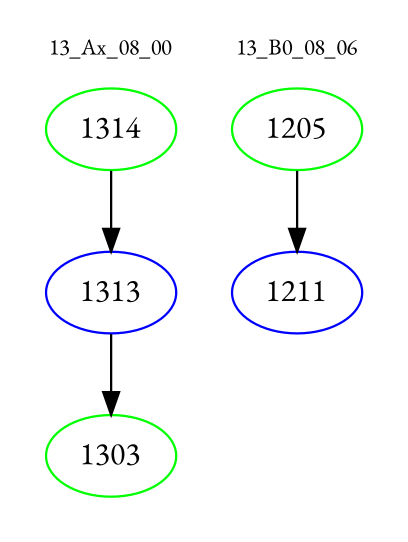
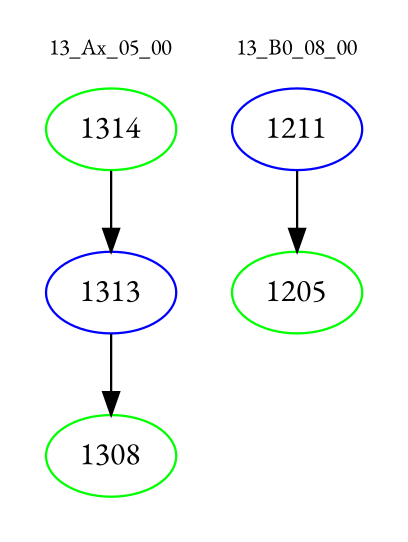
cluster "13_Ax_08_00": label "13_Ax_08_00" -> "13_Ax_05_00"
cluster "13_B0_08_06": label "13_B0_08_06" -> "13_B0_08_00"
edge "1205" -> "1211": reversed
node "1303": label "1303" -> "1308"
